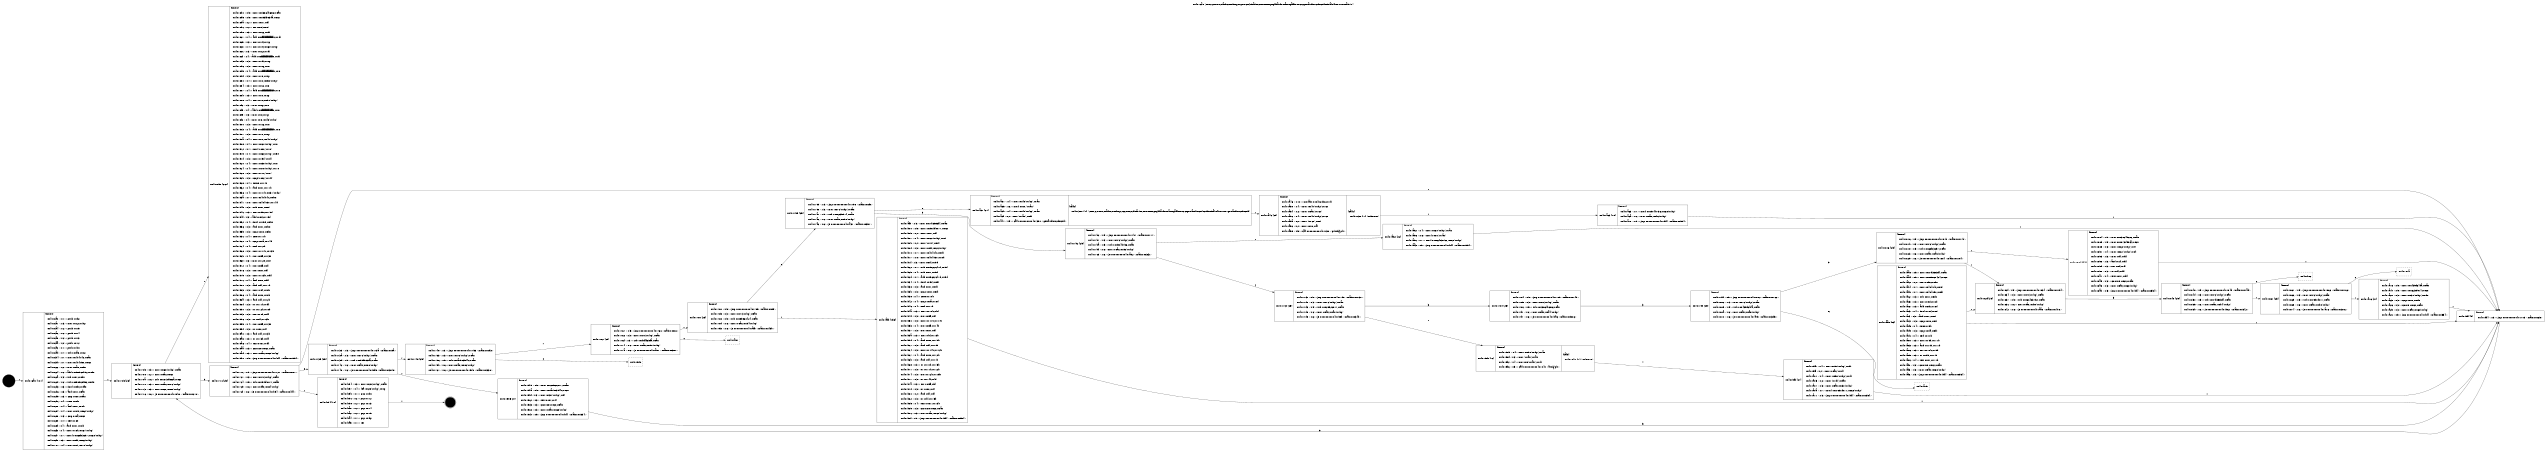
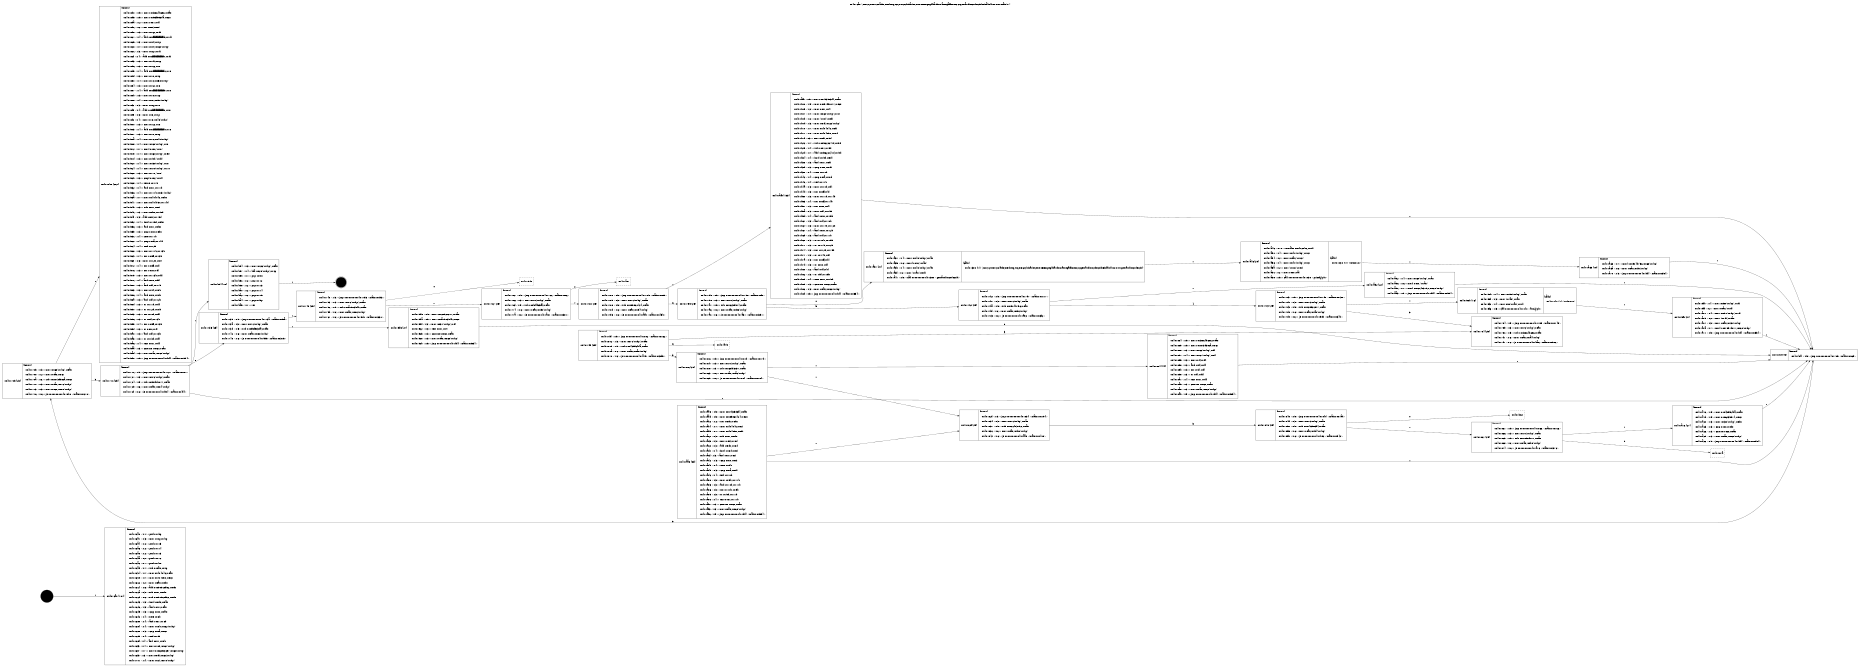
edge "0x4017e4 [25]" -> "0x4017fd [25]": reversed
edge "0x4016a0 [101]" -> "0x401705 [23]": removed, label "1"
